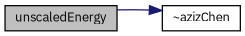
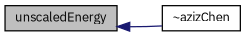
edge "unscaledEnergy" -> "~azizChen": reversed
